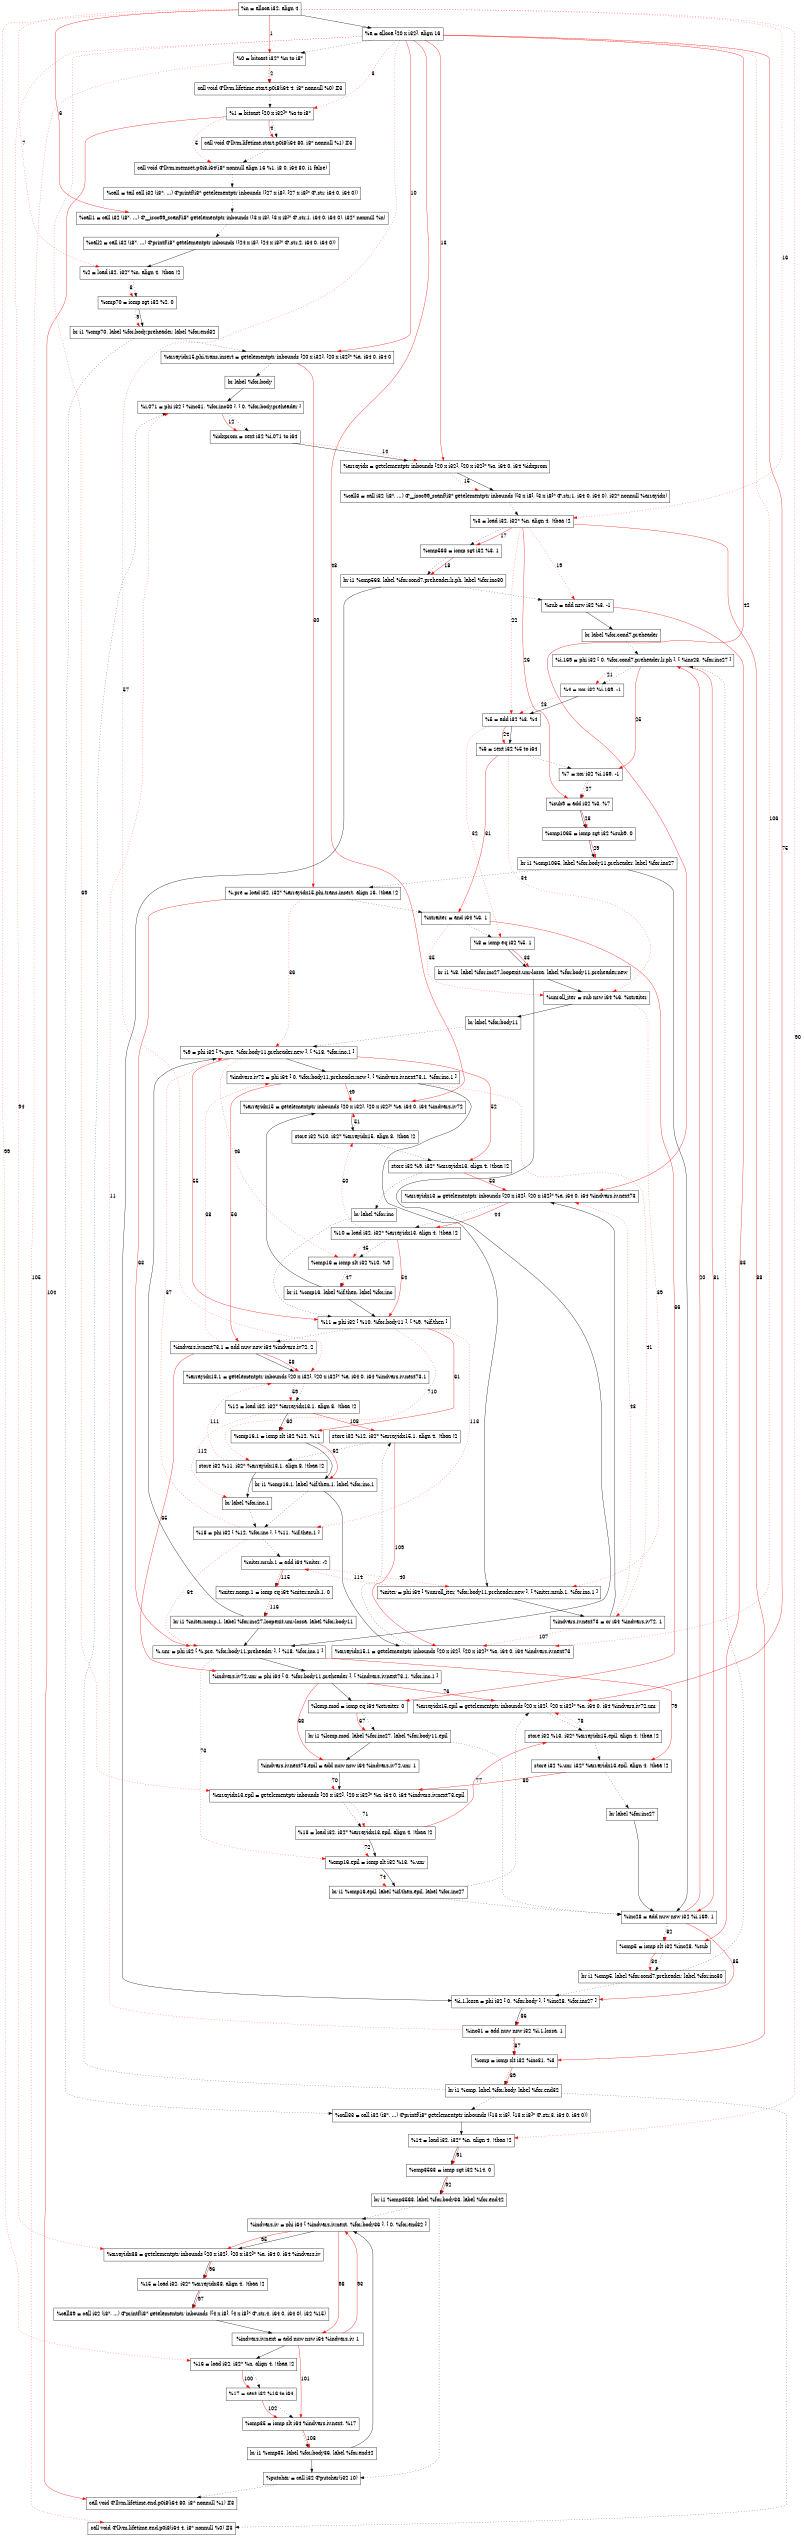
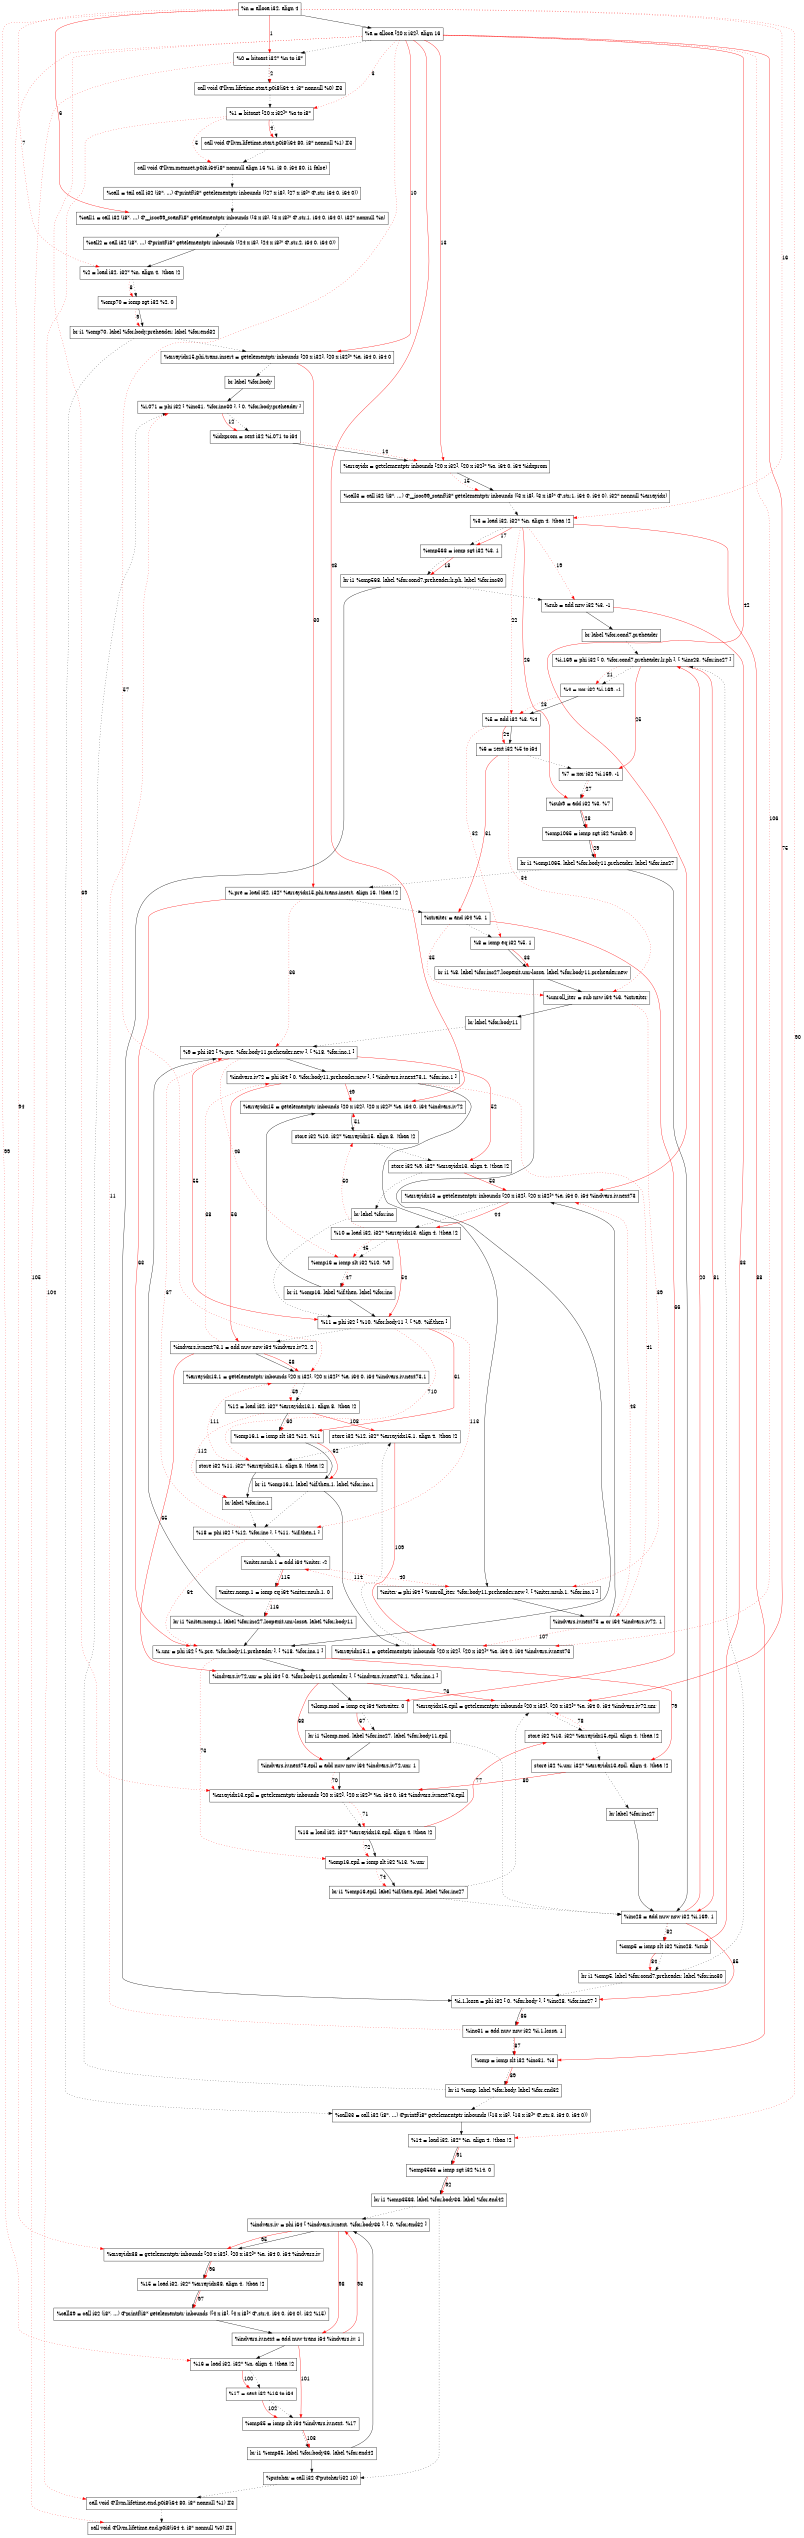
edge "%1 = bitcast [20 x i32]* %a to i8*" -> "call void @llvm.lifetime.end.p0i8(i64 80, i8* nonnull %1) #3": style solid -> dotted
node "%indvars.iv.next = add nuw nsw i64 %indvars.iv, 1": label "%indvars.iv.next = add nuw nsw i64 %indvars.iv, 1" -> "%indvars.iv.next = add nuw trans i64 %indvars.iv, 1"
edge "br i1 %cmp, label %for.body, label %for.end32" -> "call void @llvm.lifetime.end.p0i8(i64 4, i8* nonnull %0) #3": now "call void @llvm.lifetime.end.p0i8(i64 80, i8* nonnull %1) #3" -> "call void @llvm.lifetime.end.p0i8(i64 4, i8* nonnull %0) #3"
